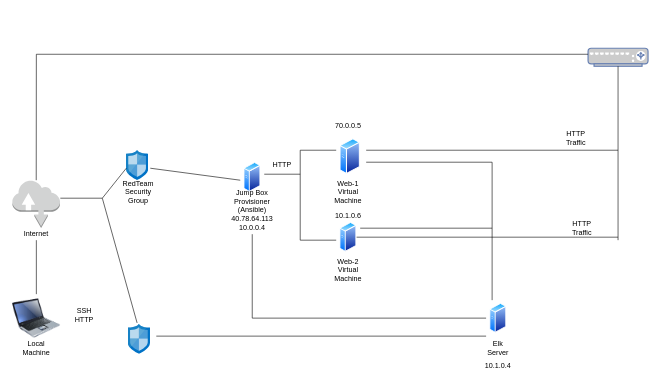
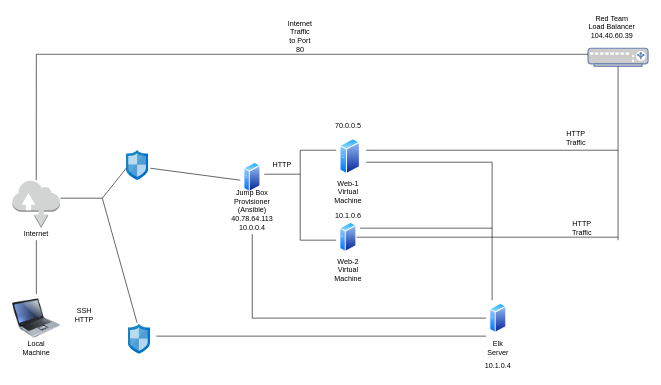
node "Red Team Load Balancer 104.40.60.39": added
node "Internet Traffic to Port 80": added
node "RedTeam Security Group": removed
